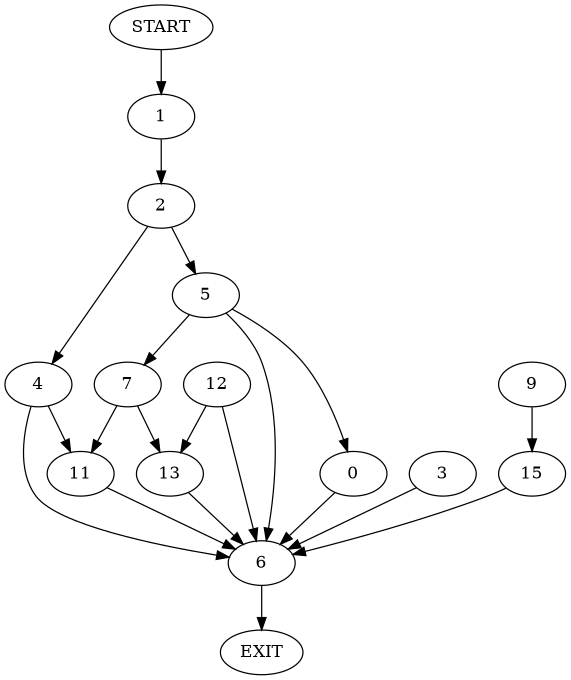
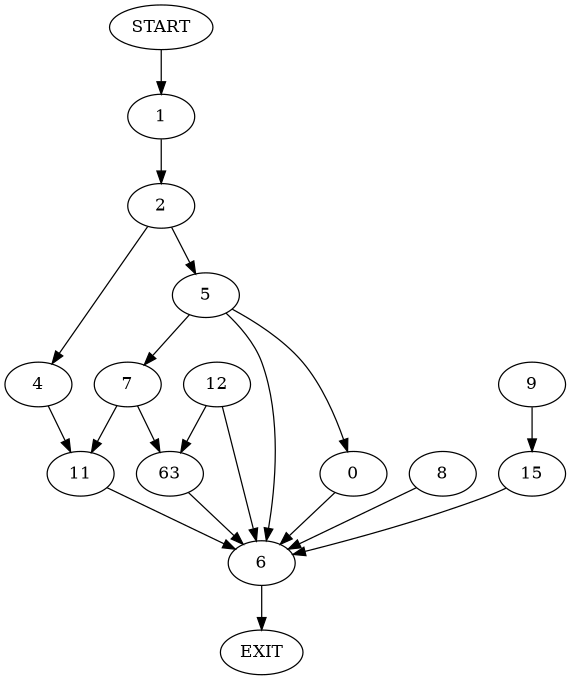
node "13": label "13" -> "63"
node "3": label "3" -> "8"
edge "4" -> "6": removed
